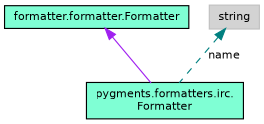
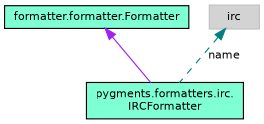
node "string": label "string" -> "irc"
node "pygments.formatters.irc. Formatter": label "pygments.formatters.irc. Formatter" -> "pygments.formatters.irc. IRCFormatter"
